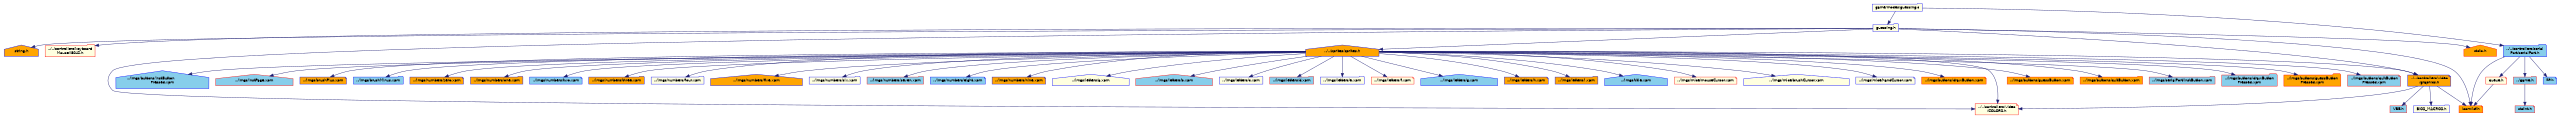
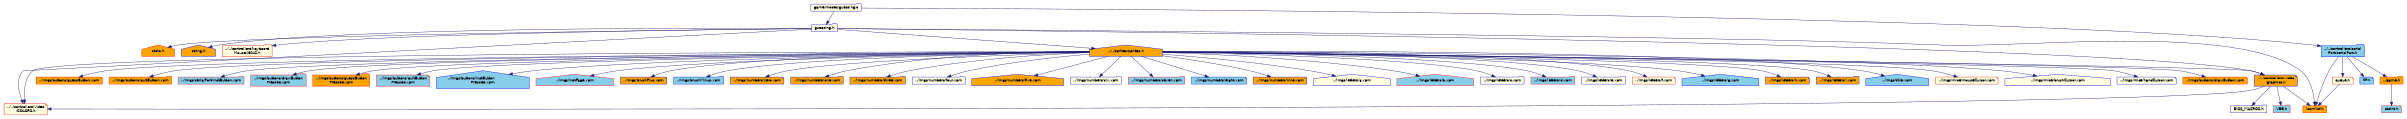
node "../imgs/numbers/two.xpm": removed
node "../game.h": fillcolor skyblue -> orange
